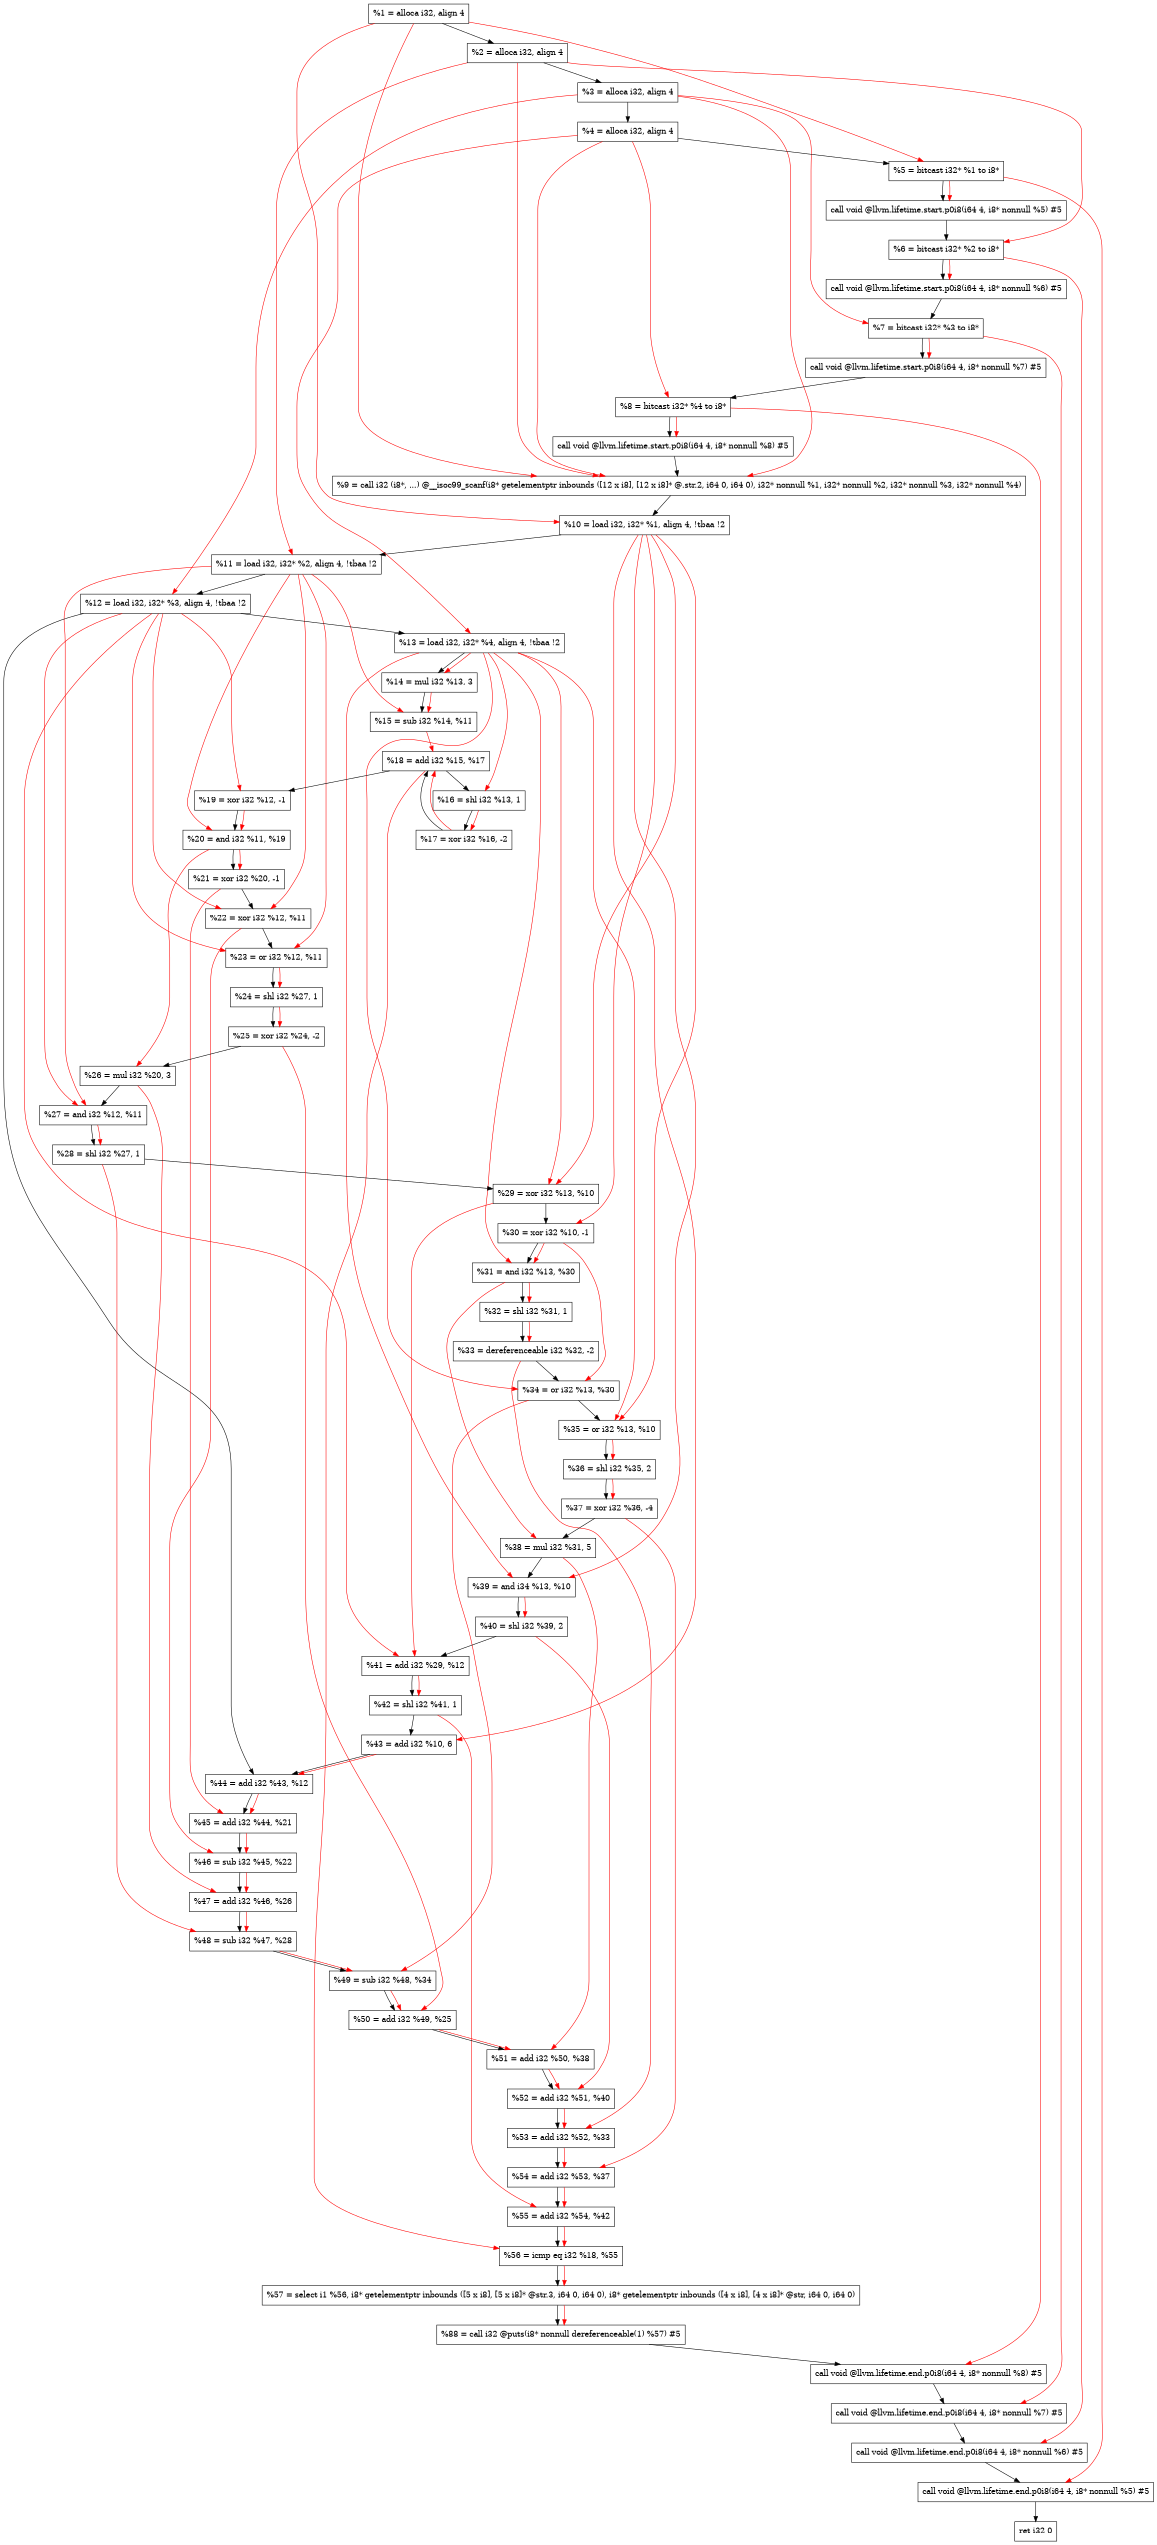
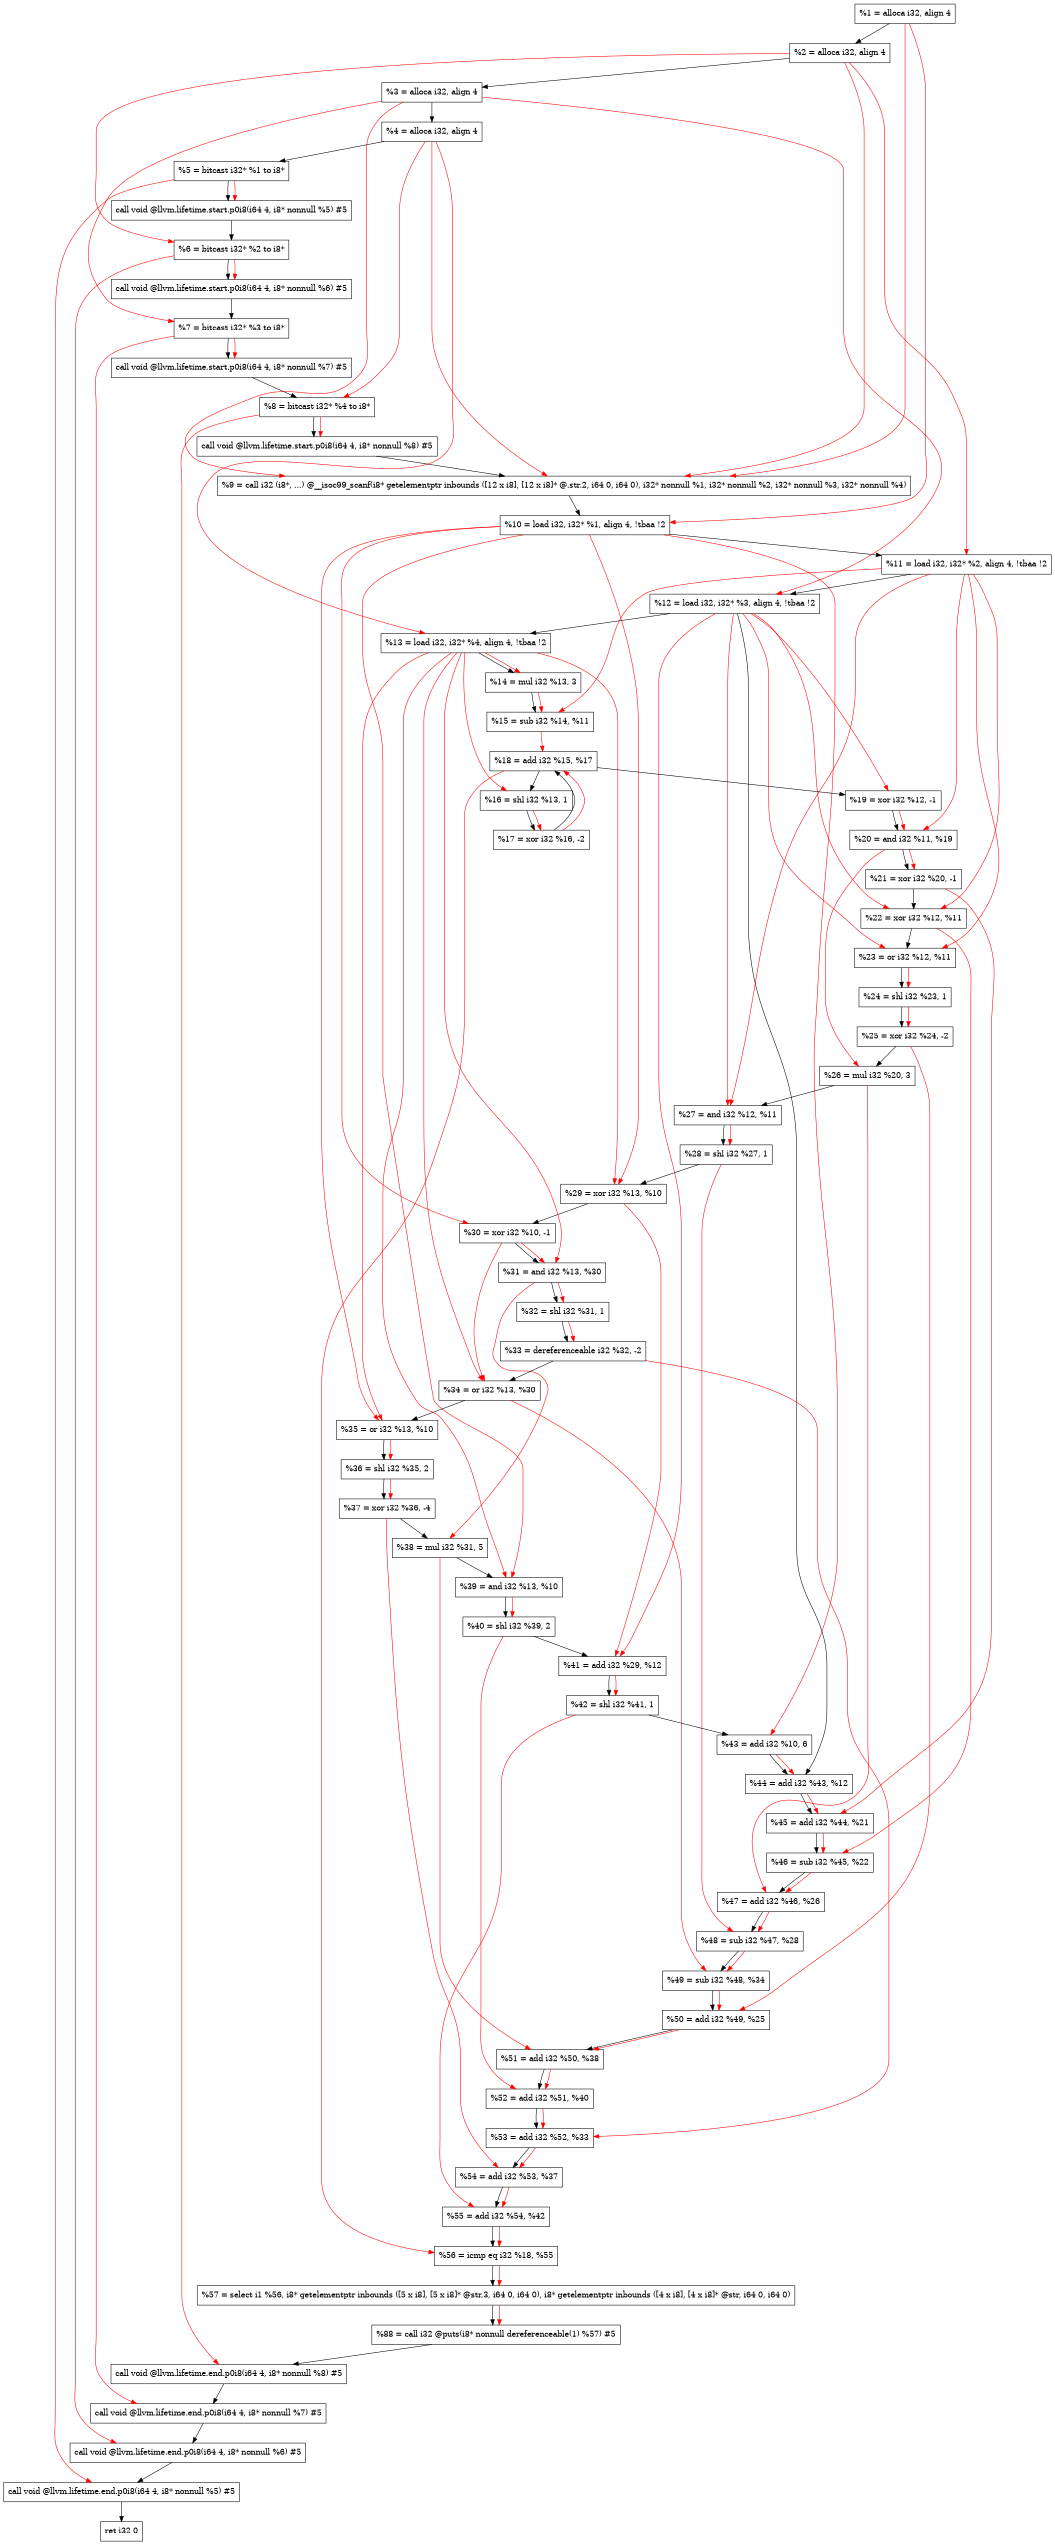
edge "%1 = alloca i32, align 4" -> "%5 = bitcast i32* %1 to i8*": removed
node "%24 = shl i32 %27, 1": label "%24 = shl i32 %27, 1" -> "%24 = shl i32 %23, 1"
node "%39 = and i34 %13, %10": label "%39 = and i34 %13, %10" -> "%39 = and i32 %13, %10"
